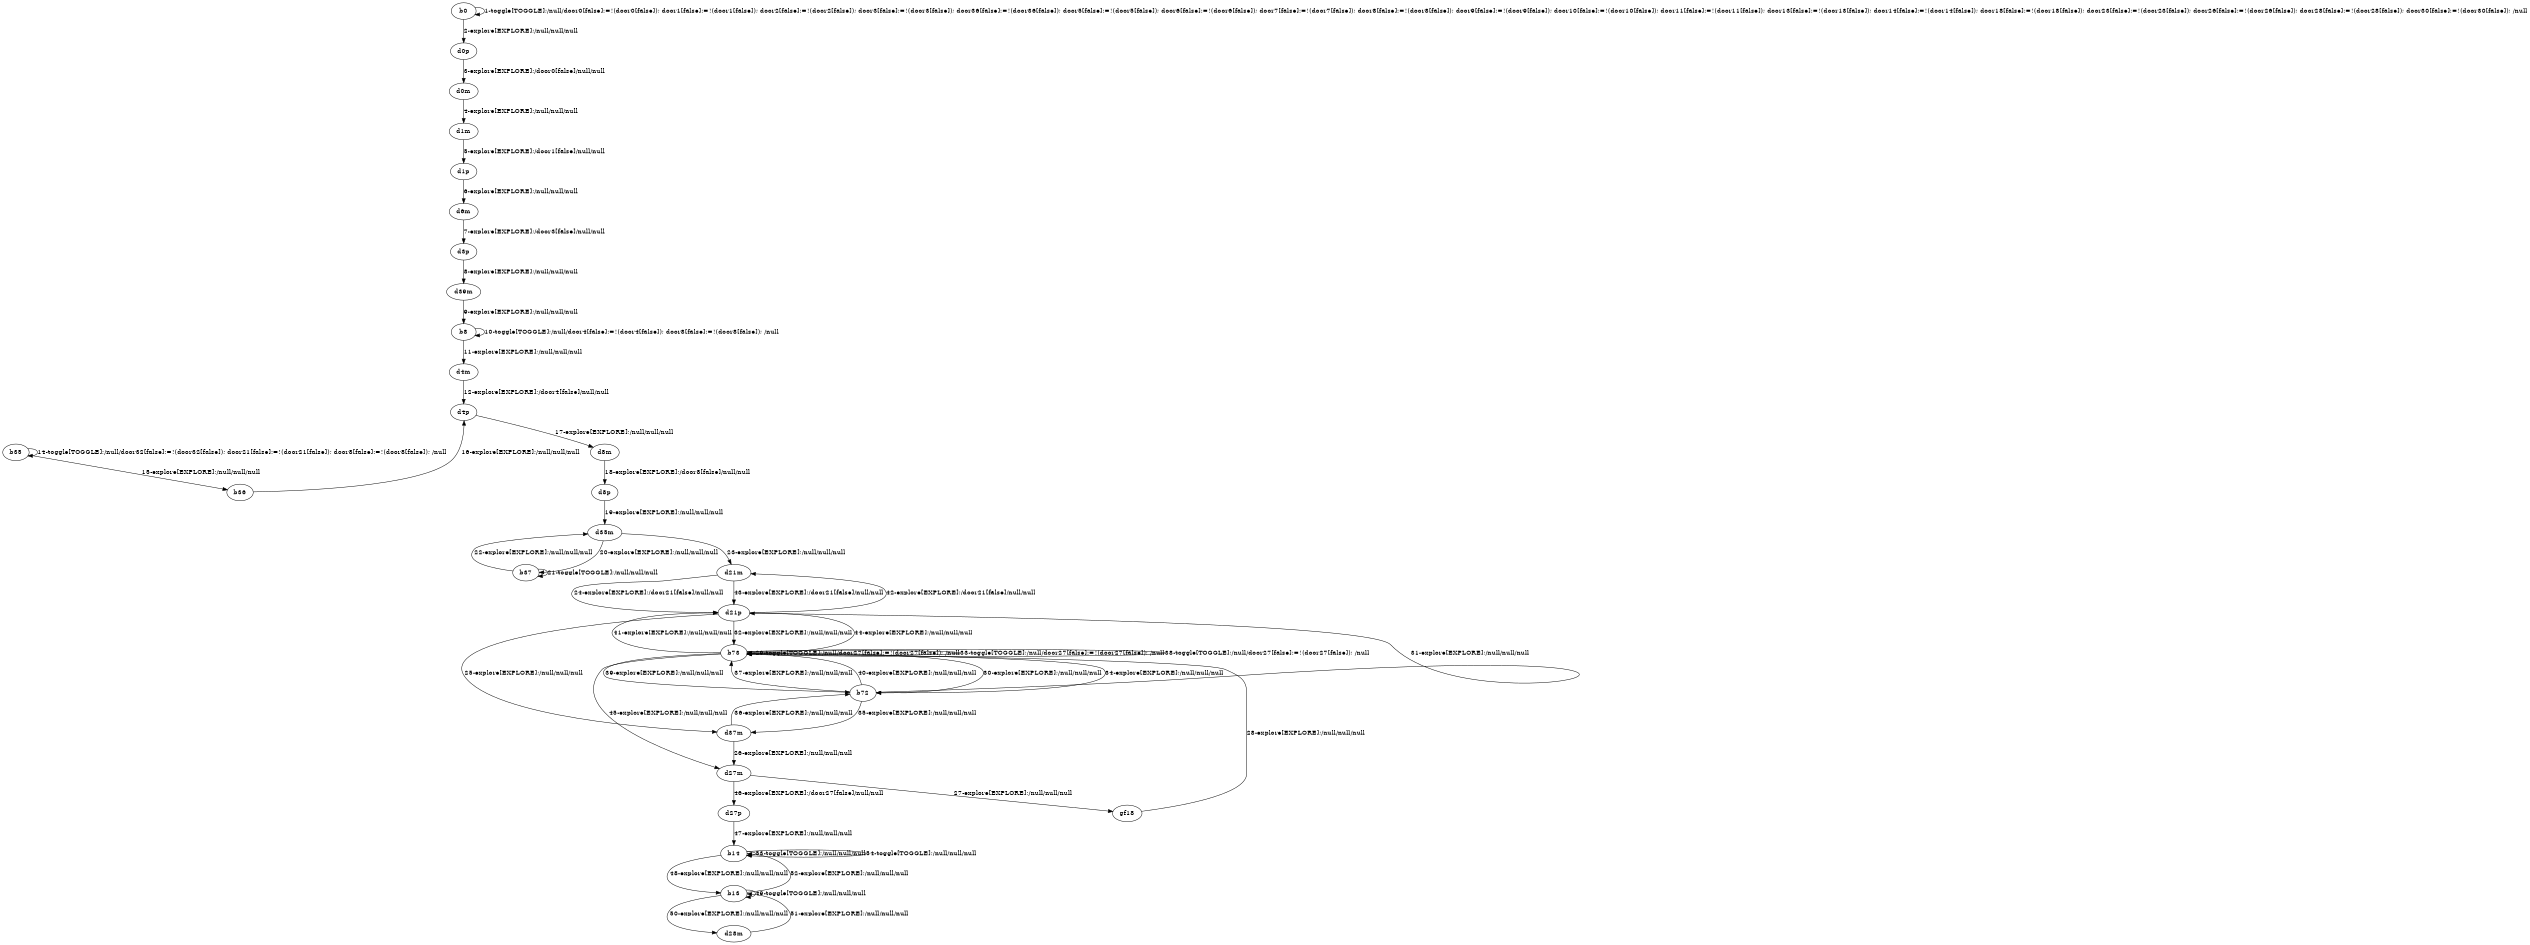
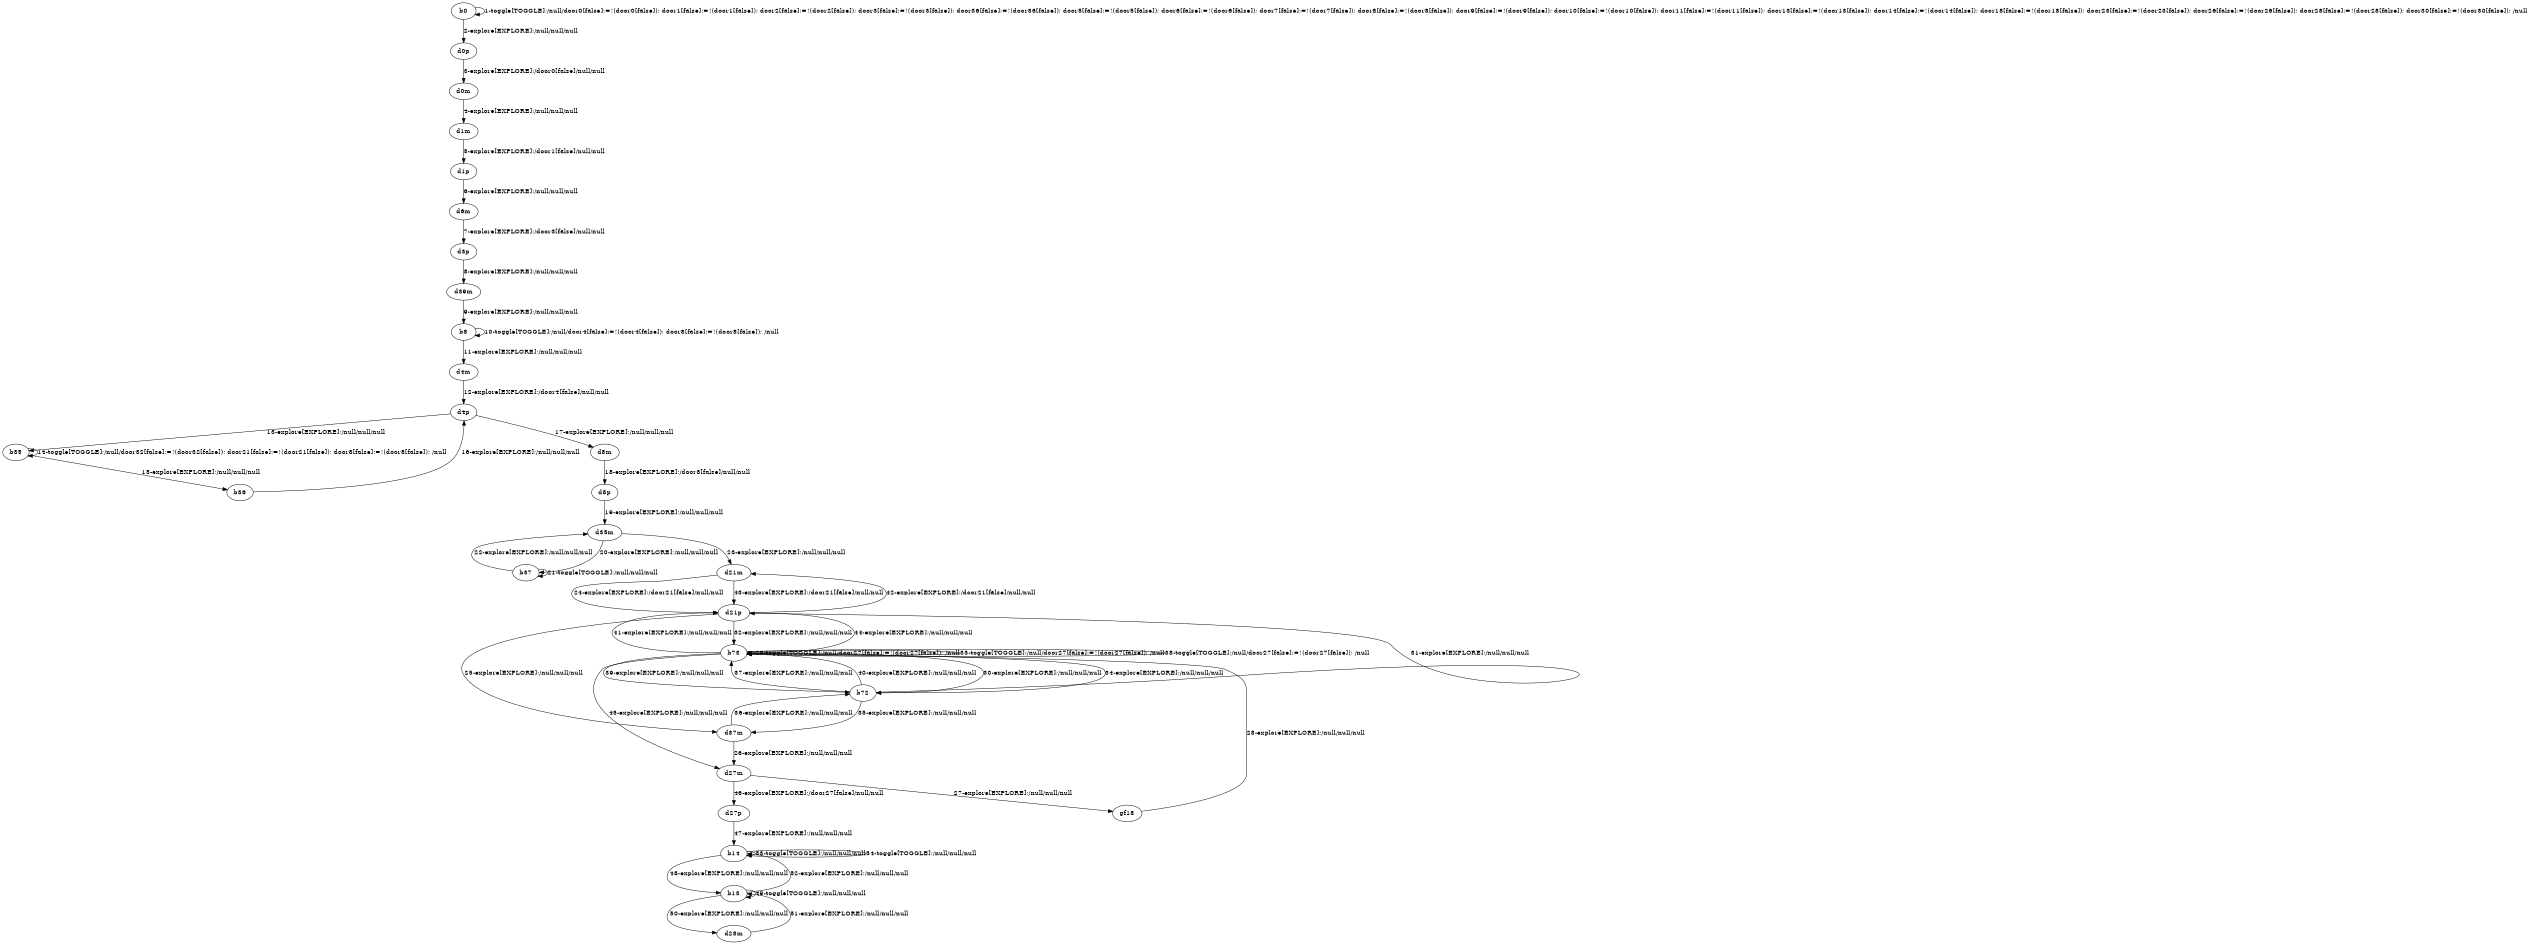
edge "d4p" -> "b35": added, label "13-explore[EXPLORE];/null/null/null"
